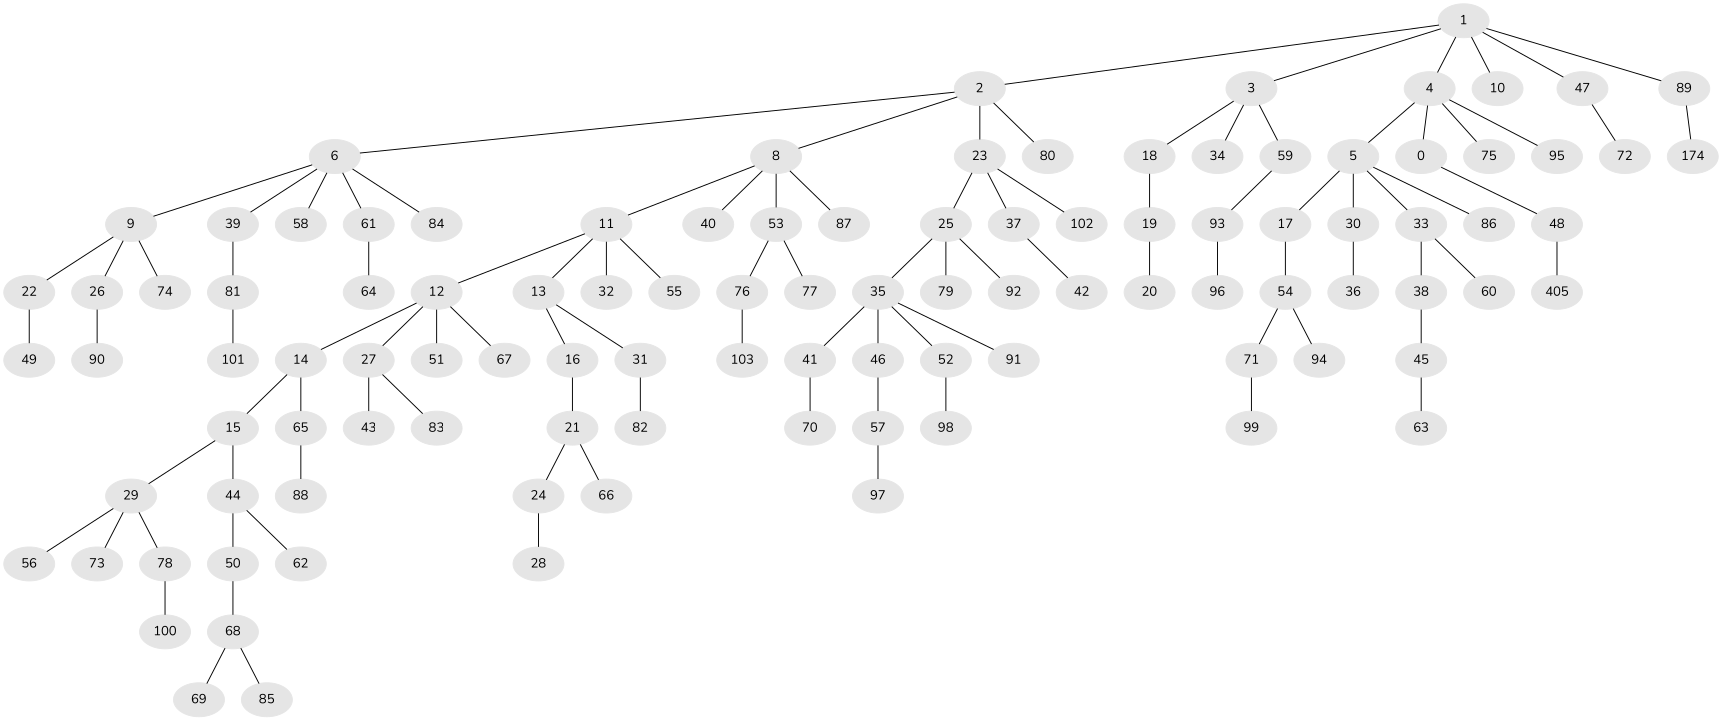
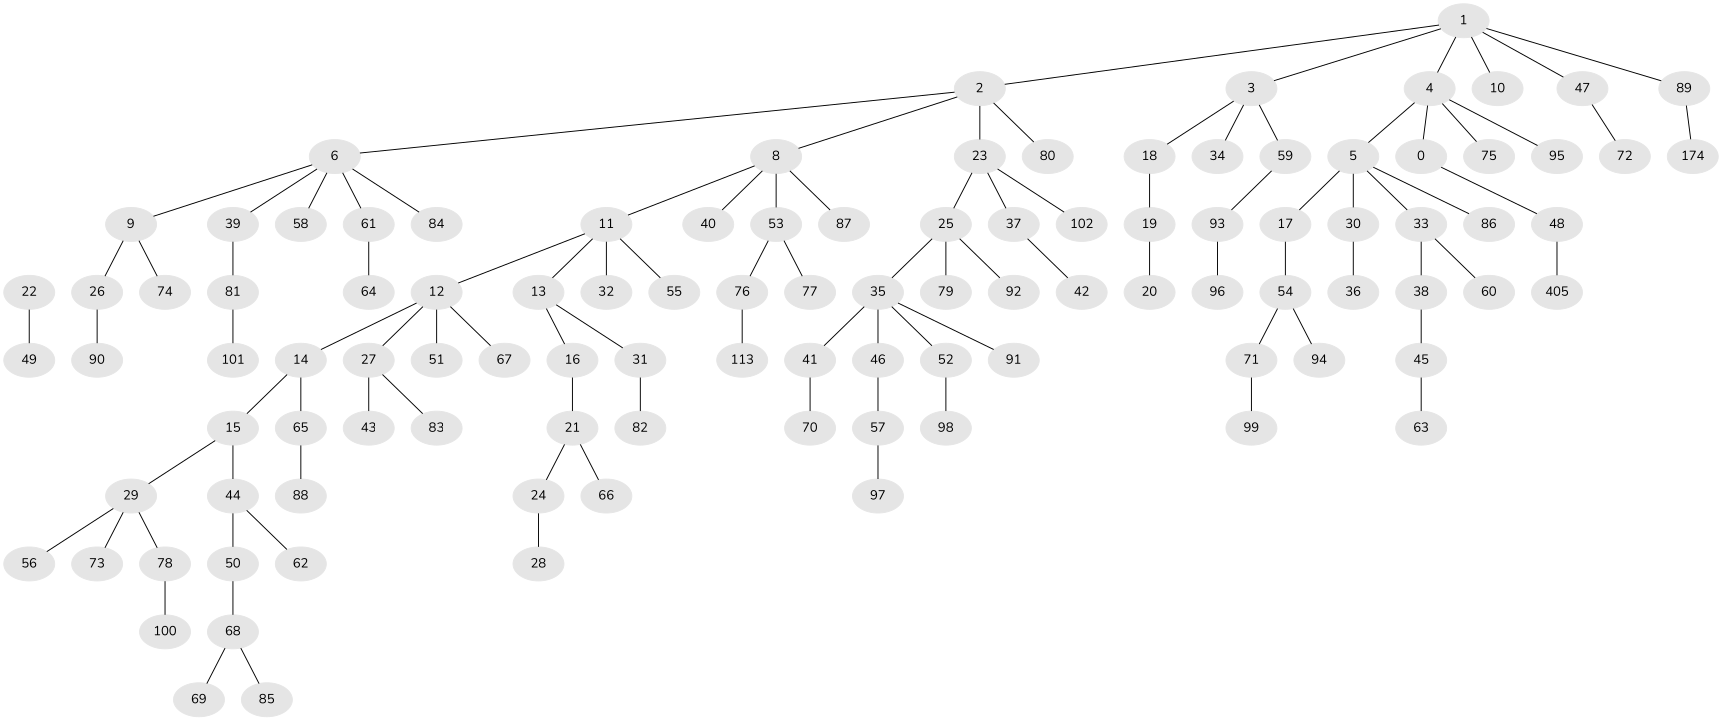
edge "9" -- "22": removed
node "103": label "103" -> "113"
